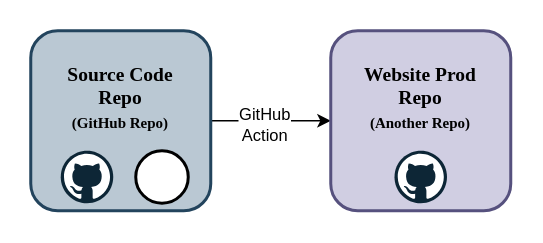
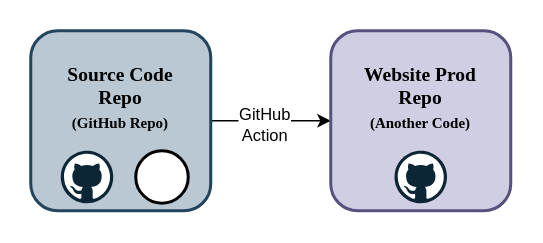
node "Website Prod Repo (Another Repo)": label "Website Prod Repo (Another Repo)" -> "Website Prod Repo (Another Code)"
